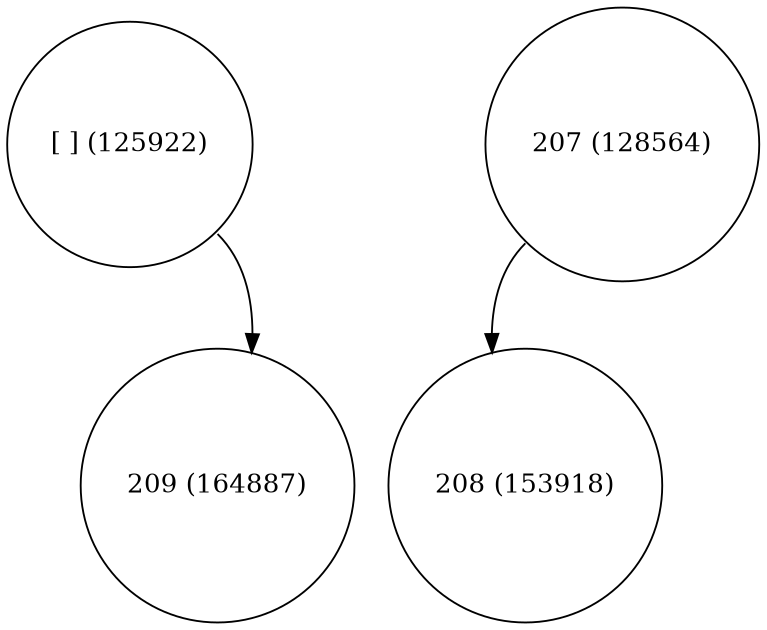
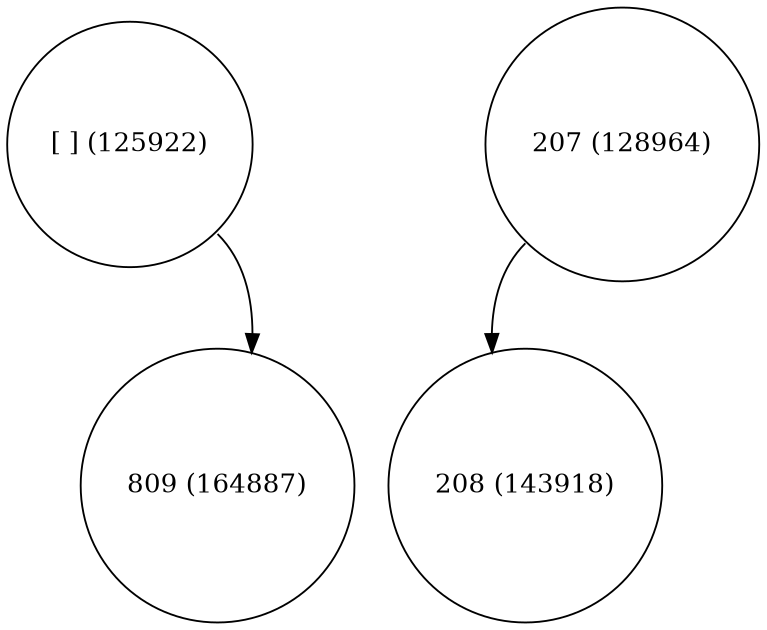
node "207 (128564)": label "207 (128564)" -> "207 (128964)"
node "209 (164887)": label "209 (164887)" -> "809 (164887)"
node "208 (153918)": label "208 (153918)" -> "208 (143918)"
